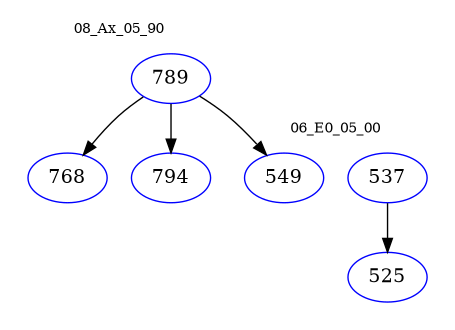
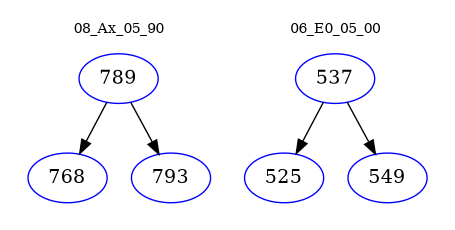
edge "789" -> "549": now "537" -> "549"
node "794": label "794" -> "793"
